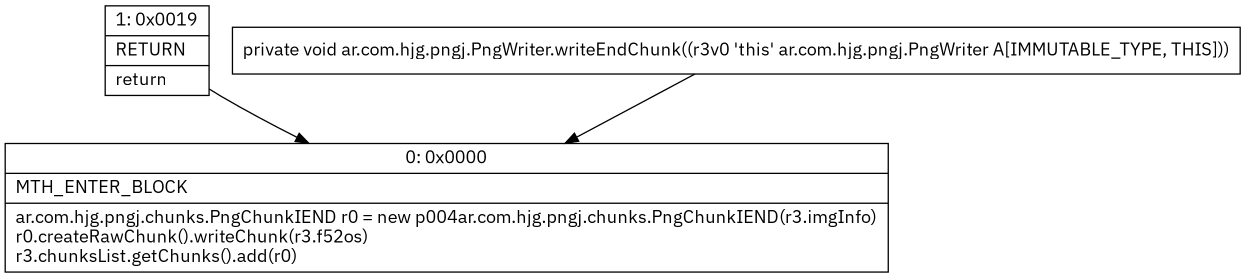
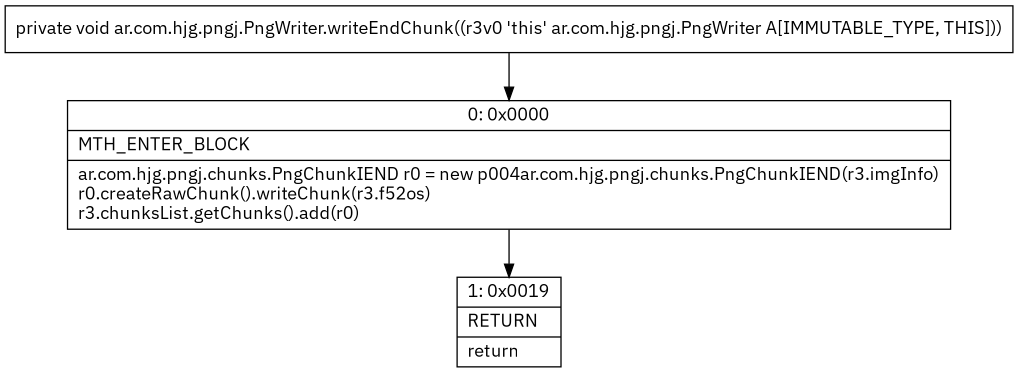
edge "1: 0x0019" -> "0: 0x0000": reversed
